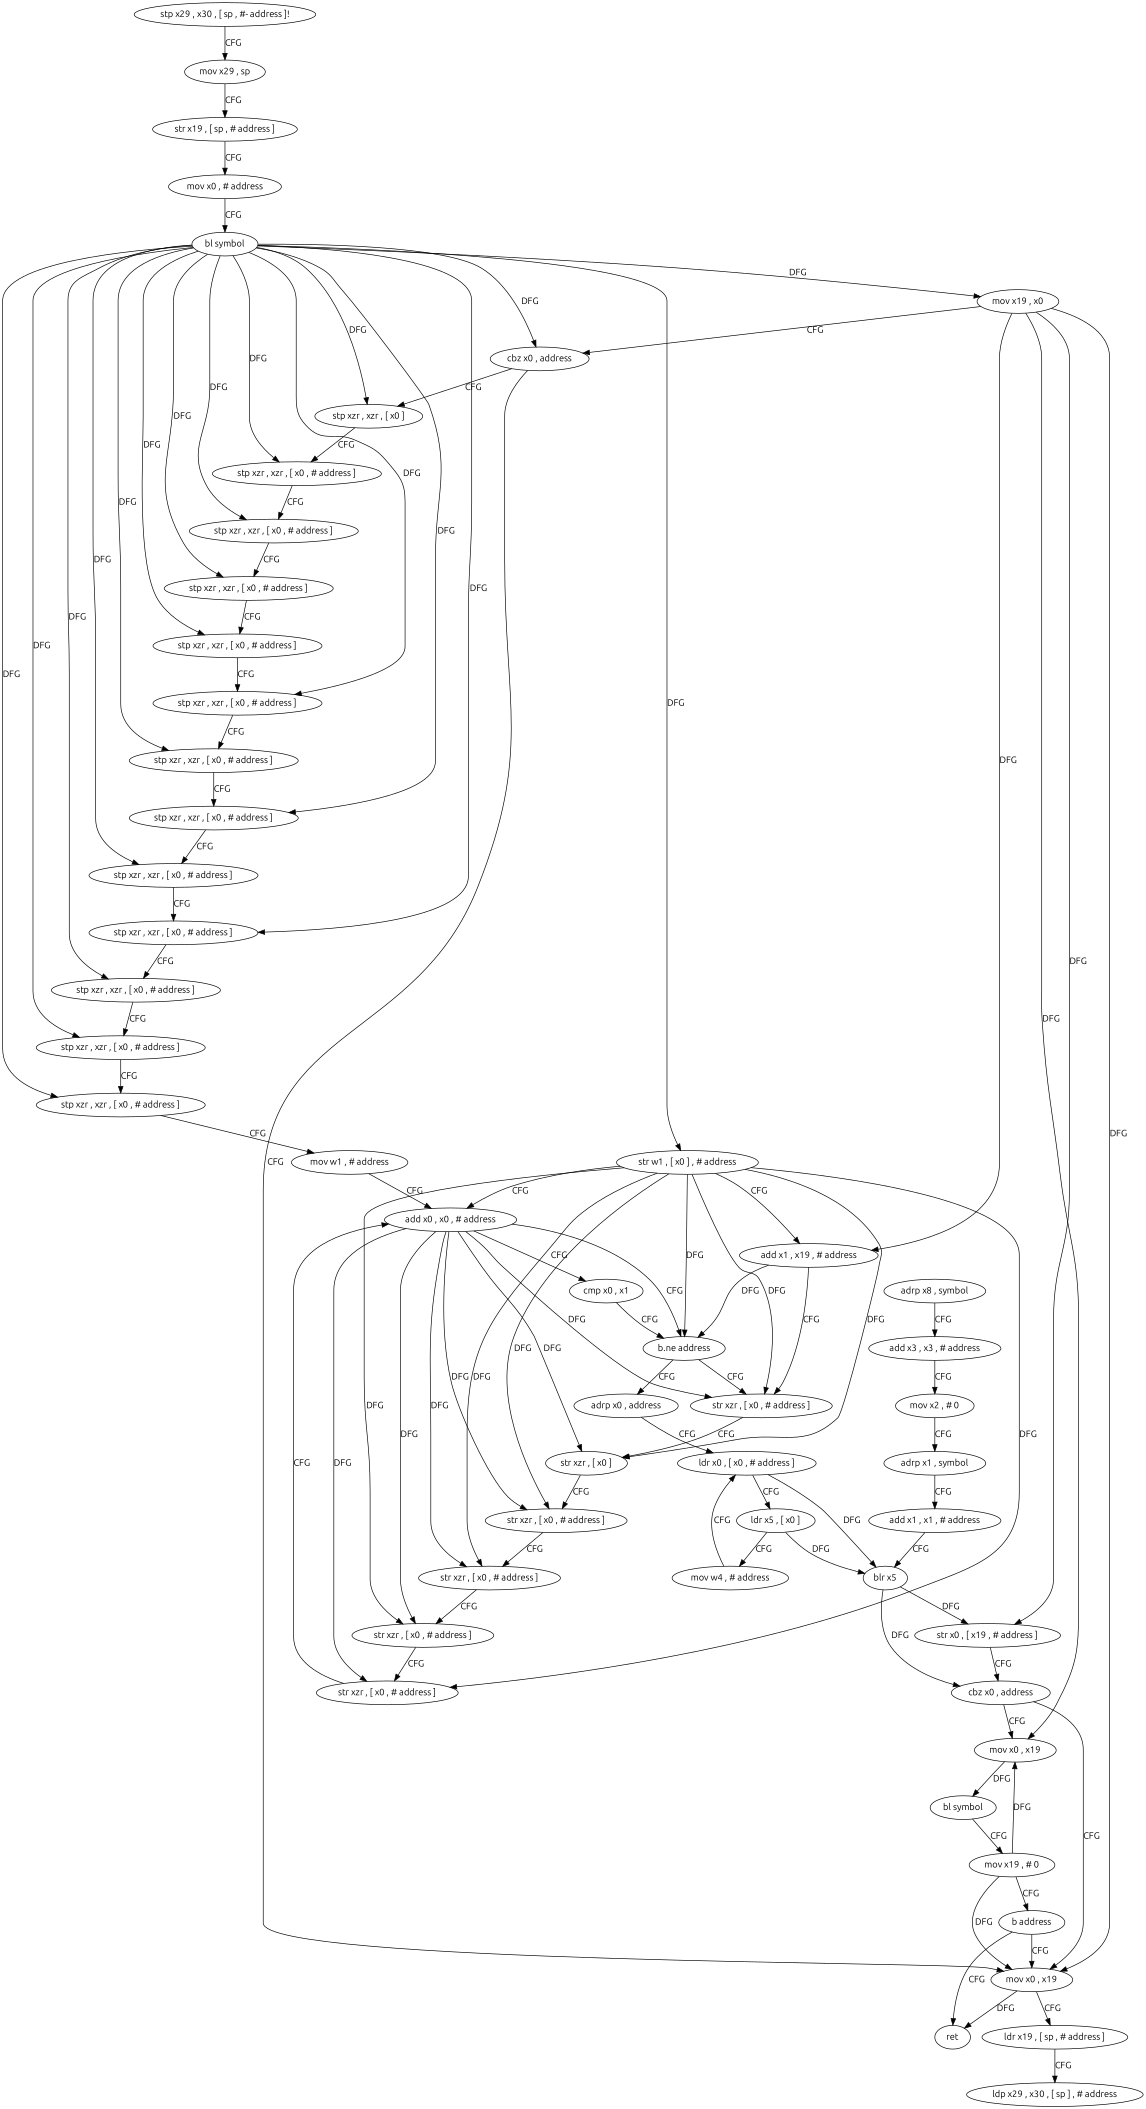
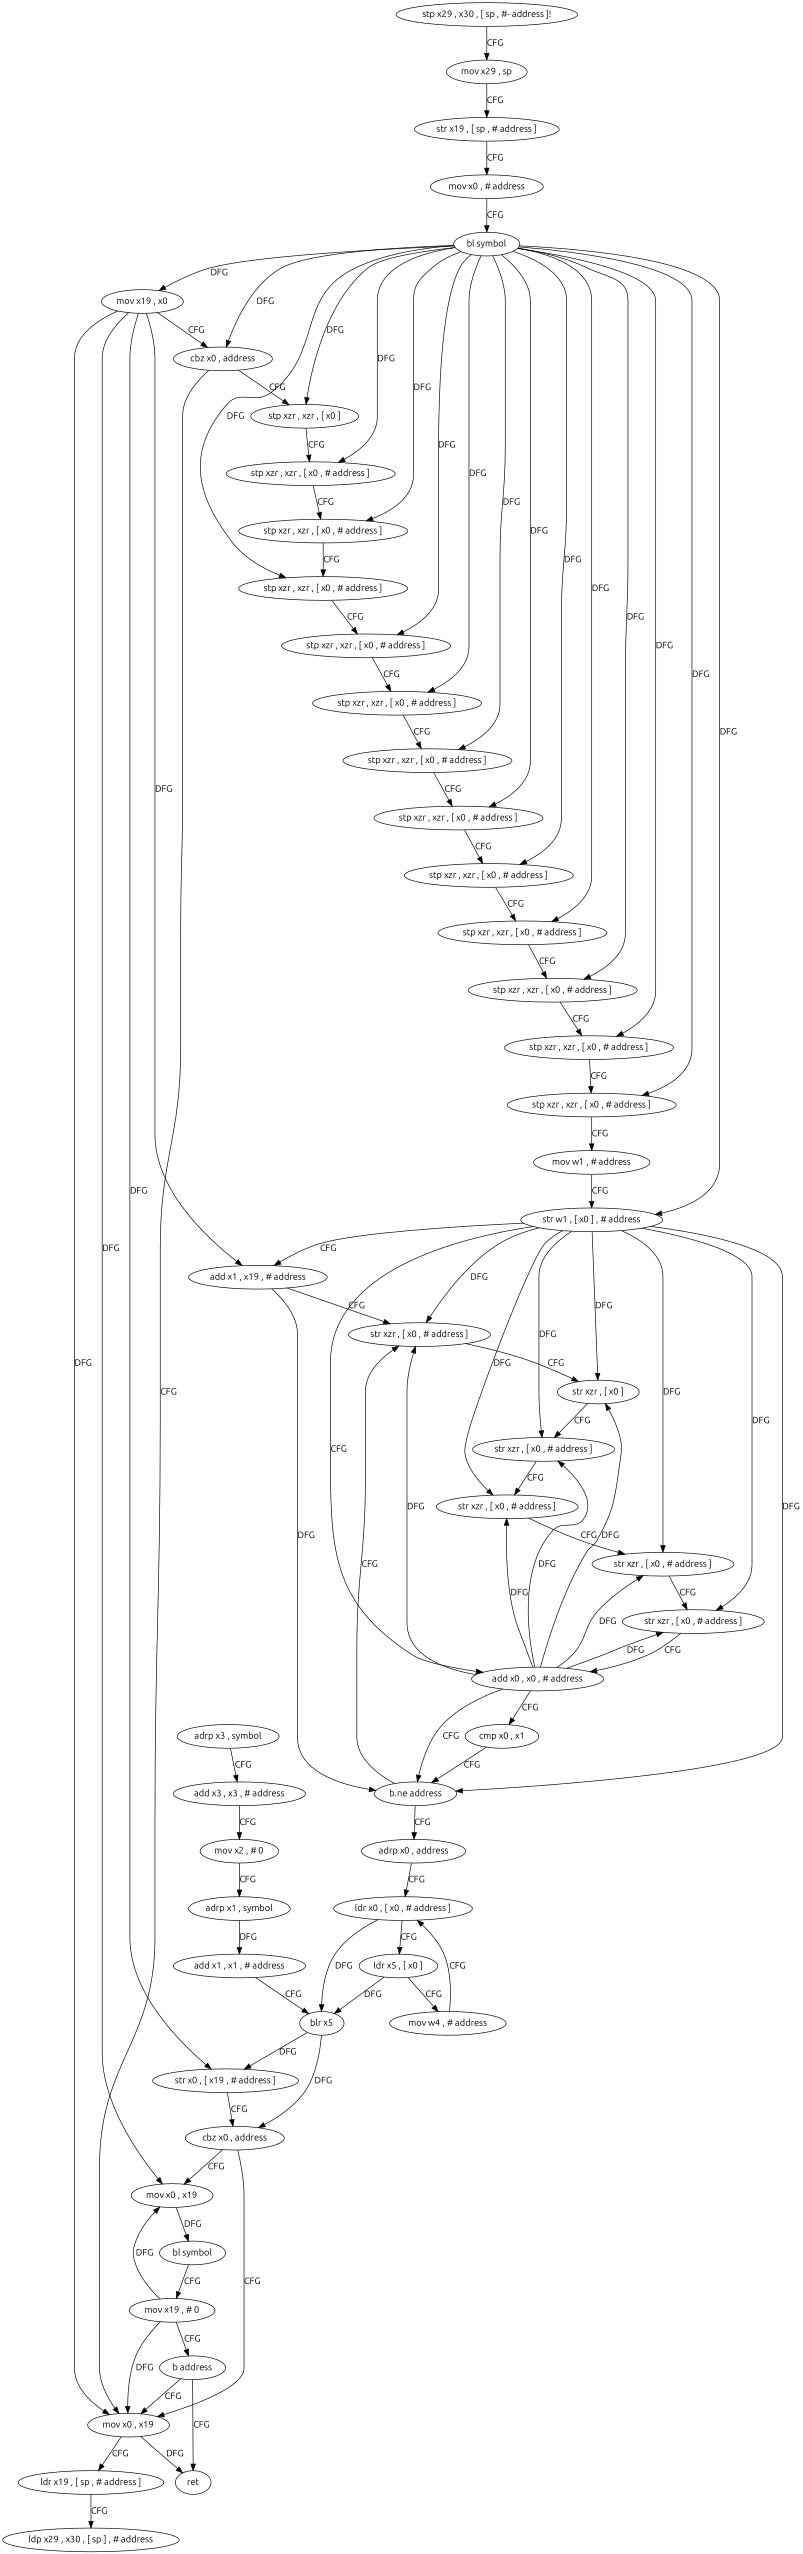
edge "mov w1 , # address" -> "add x0 , x0 , # address": now "mov w1 , # address" -> "str w1 , [ x0 ] , # address"
node "adrp x8 , symbol": label "adrp x8 , symbol" -> "adrp x3 , symbol"
edge "adrp x1 , symbol" -> "add x1 , x1 , # address": label "CFG" -> "DFG"
